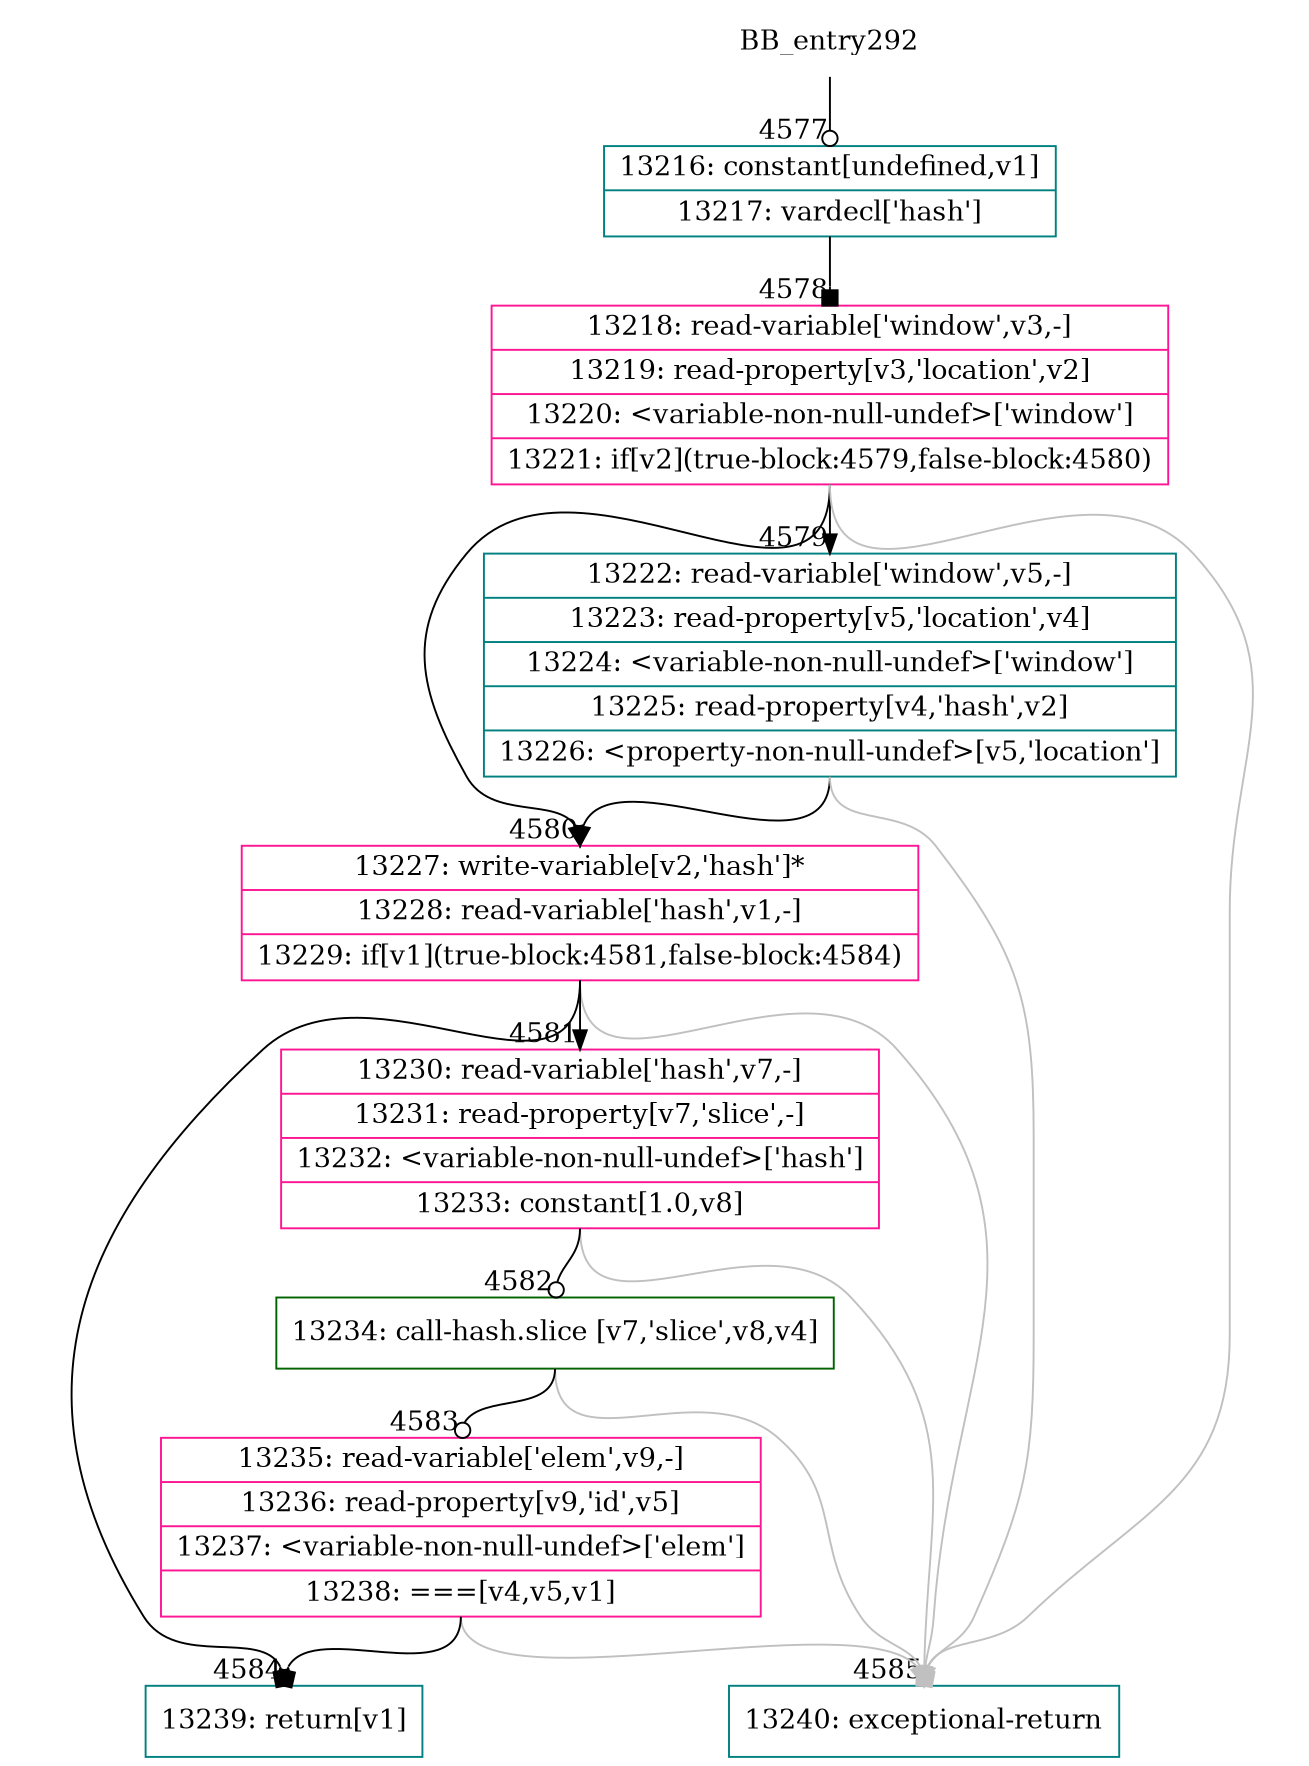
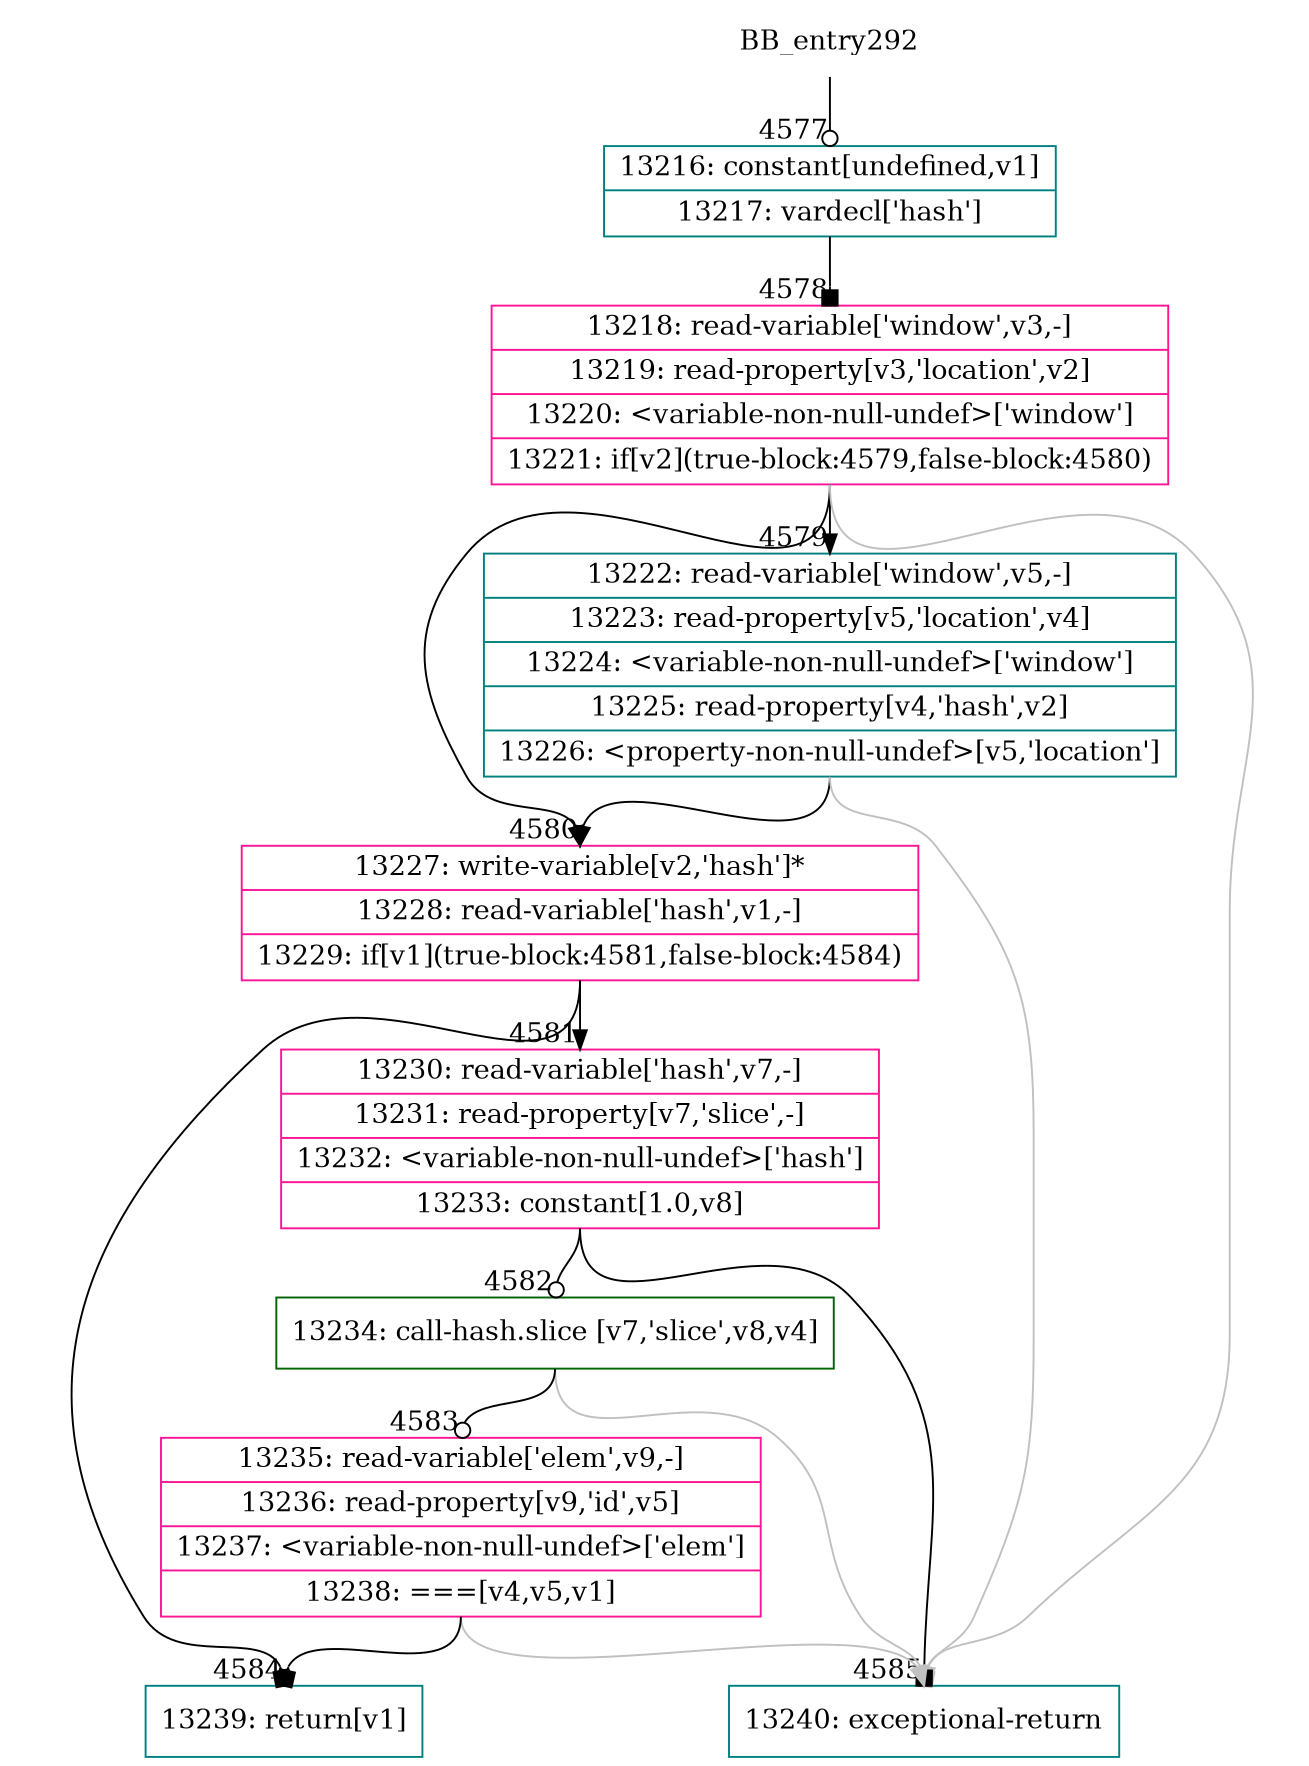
edge "13227: write-variable[v2,'hash']*" -> "13240: exceptional-return": removed
edge "13230: read-variable['hash',v7,-]" -> "13240: exceptional-return": color gray -> black
